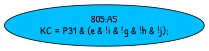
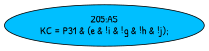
node "805:AS KC = P31 & (e & !i & !g & !h & !j);": label "805:AS KC = P31 & (e & !i & !g & !h & !j);" -> "205:AS KC = P31 & (e & !i & !g & !h & !j);"
